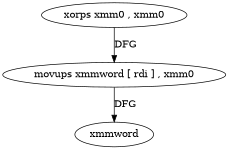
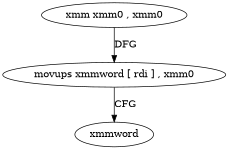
node "xorps xmm0 , xmm0": label "xorps xmm0 , xmm0" -> "xmm xmm0 , xmm0"
edge "movups xmmword [ rdi ] , xmm0" -> "xmmword": label "DFG" -> "CFG"
